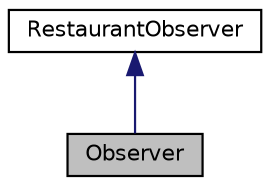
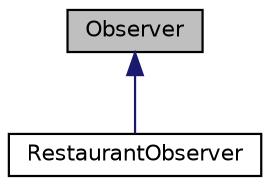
edge "Observer" -> "RestaurantObserver": reversed
